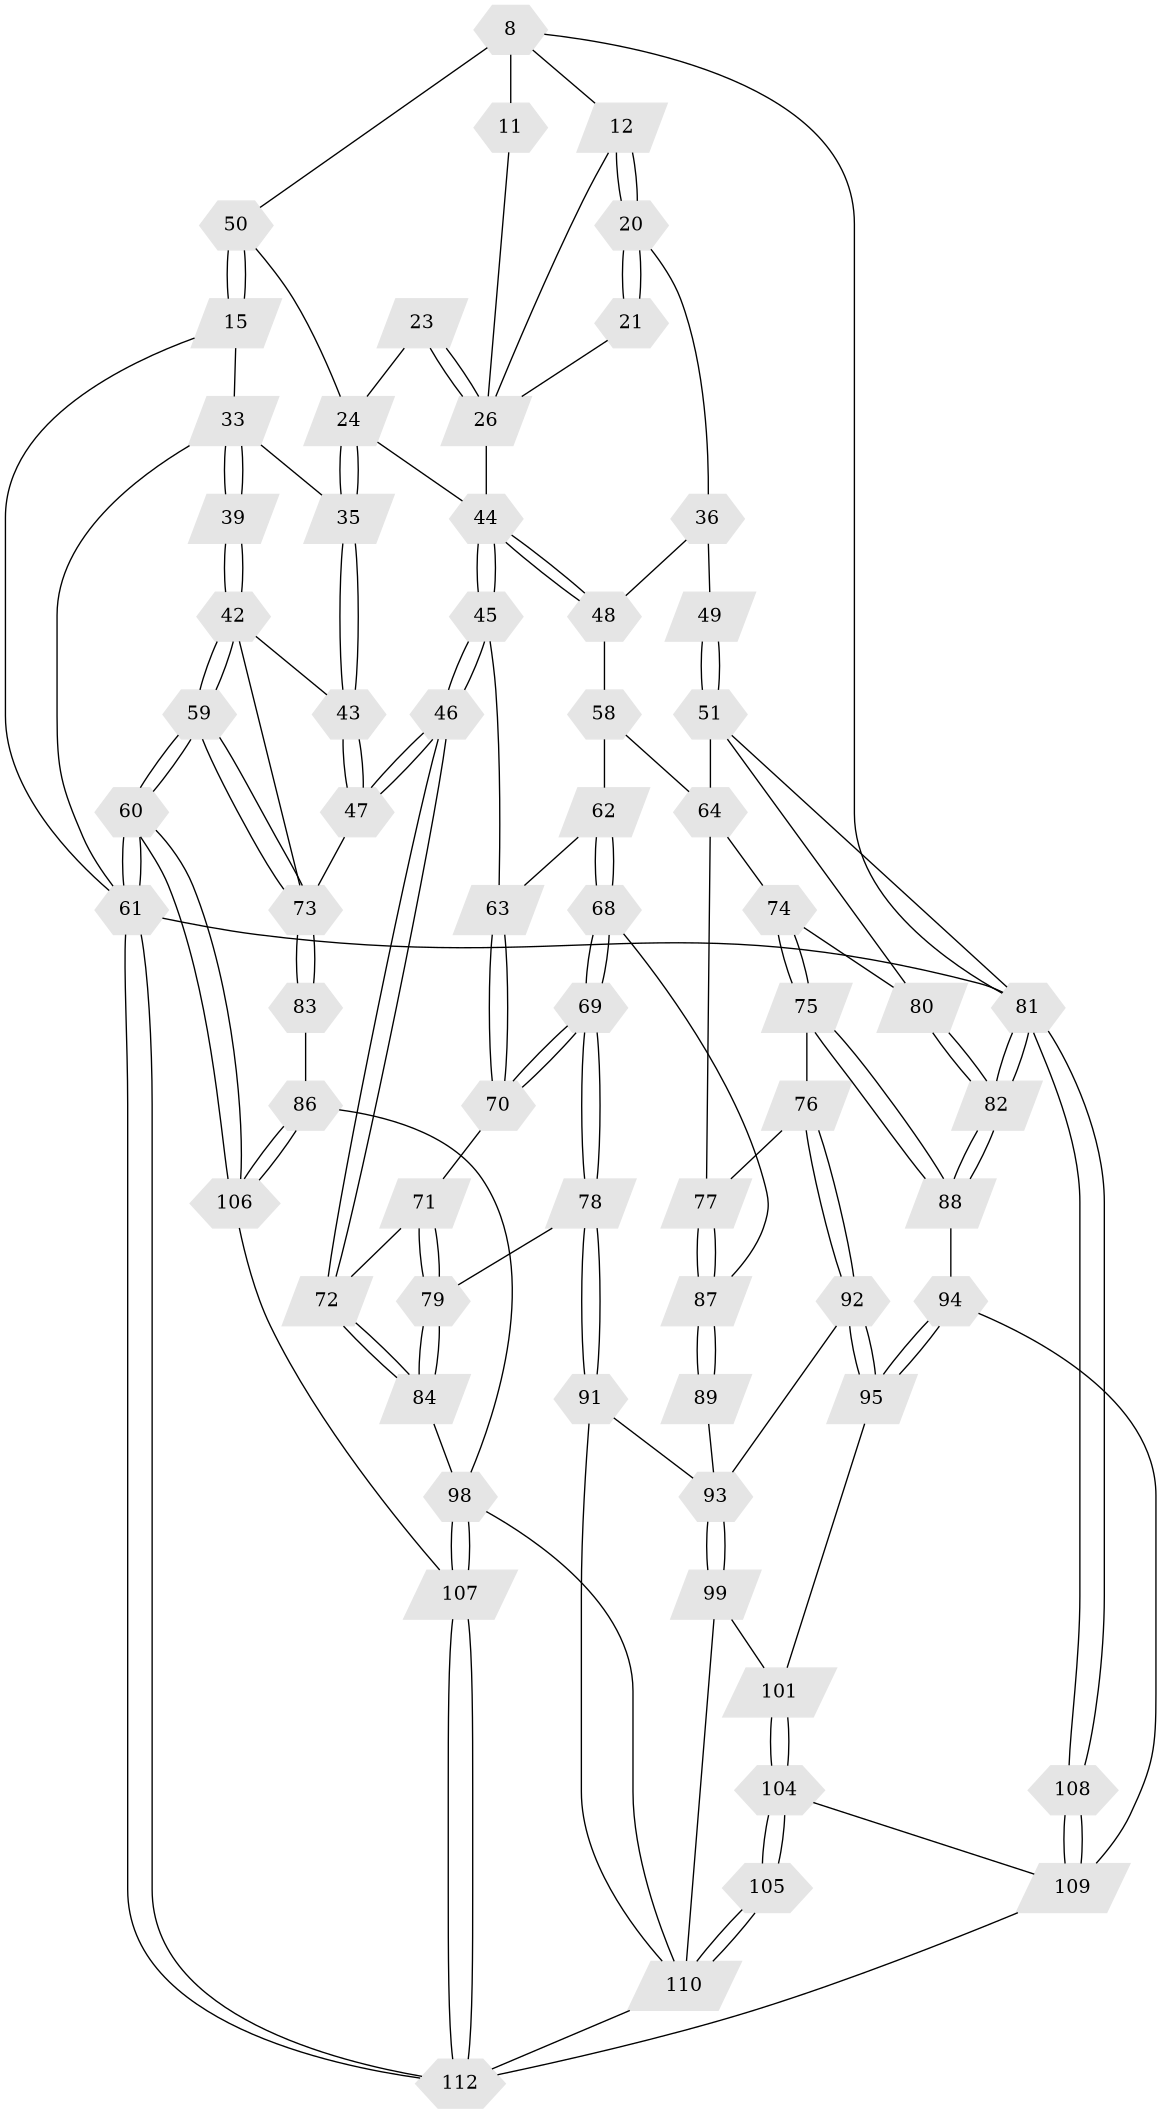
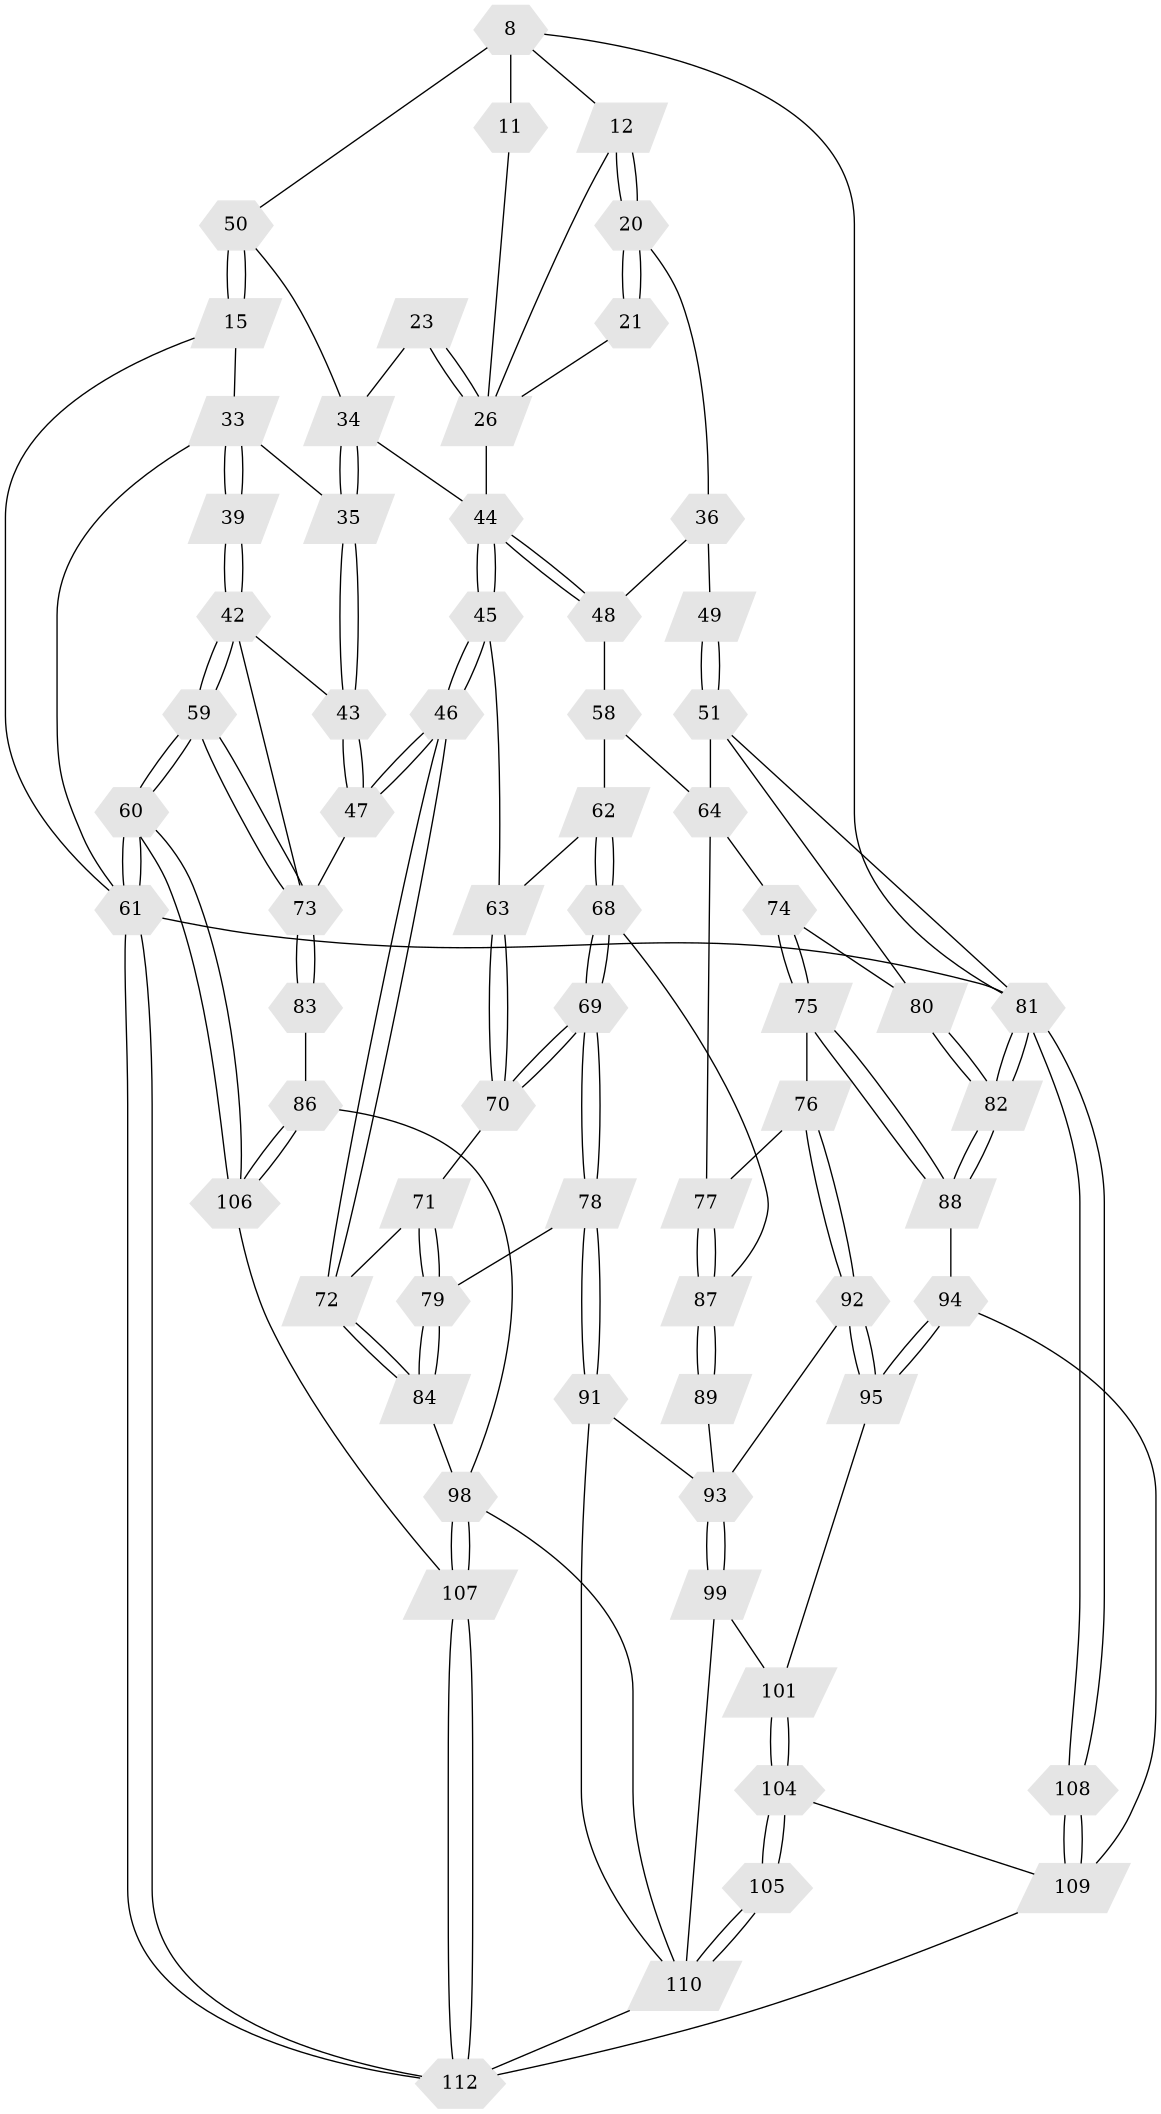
node "24": label "24" -> "34"
